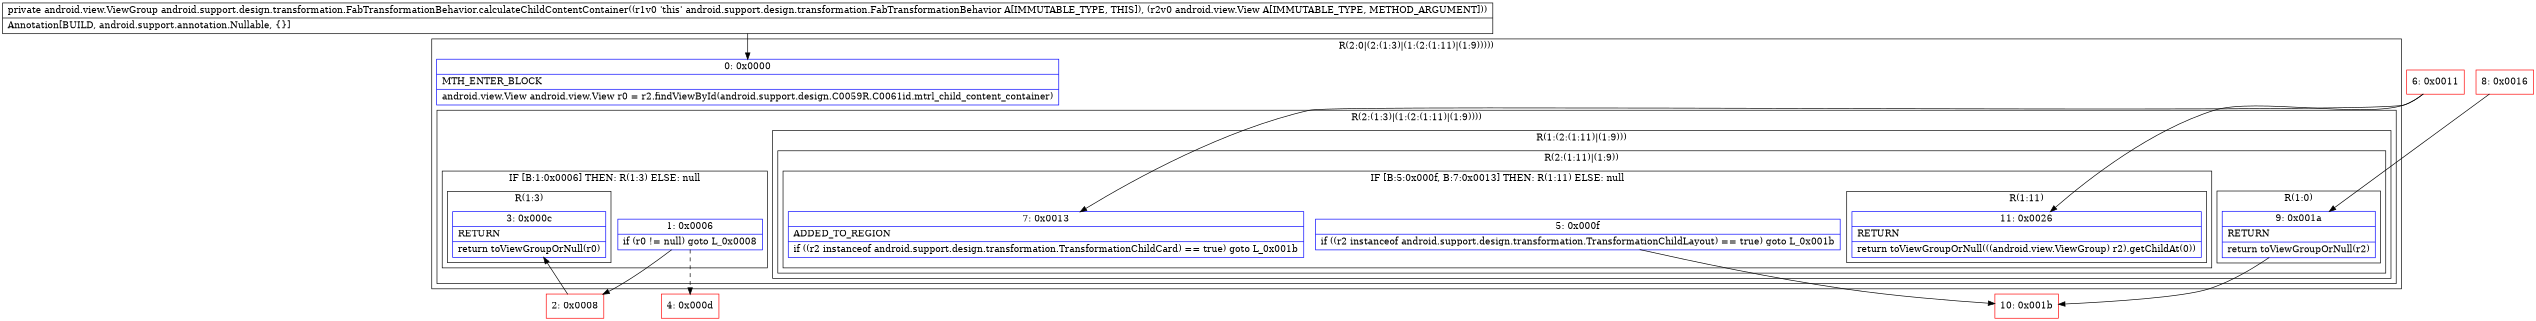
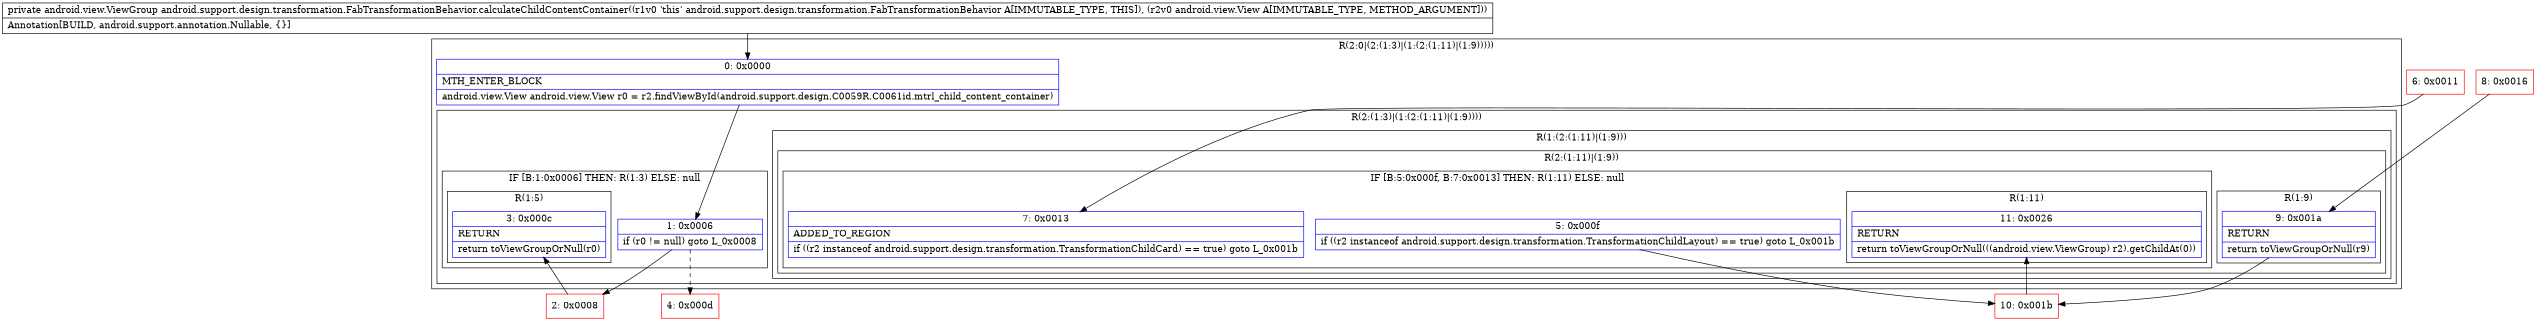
edge "6: 0x0011" -> "11: 0x0026": now "10: 0x001b" -> "11: 0x0026"
edge "0: 0x0000" -> "1: 0x0006": added
cluster "R(1:3)": label "R(1:3)" -> "R(1:5)"
cluster "R(1:0)": label "R(1:0)" -> "R(1:9)"
node "9: 0x001a": text "return toViewGroupOrNull(r2)" -> "return toViewGroupOrNull(r9)"
